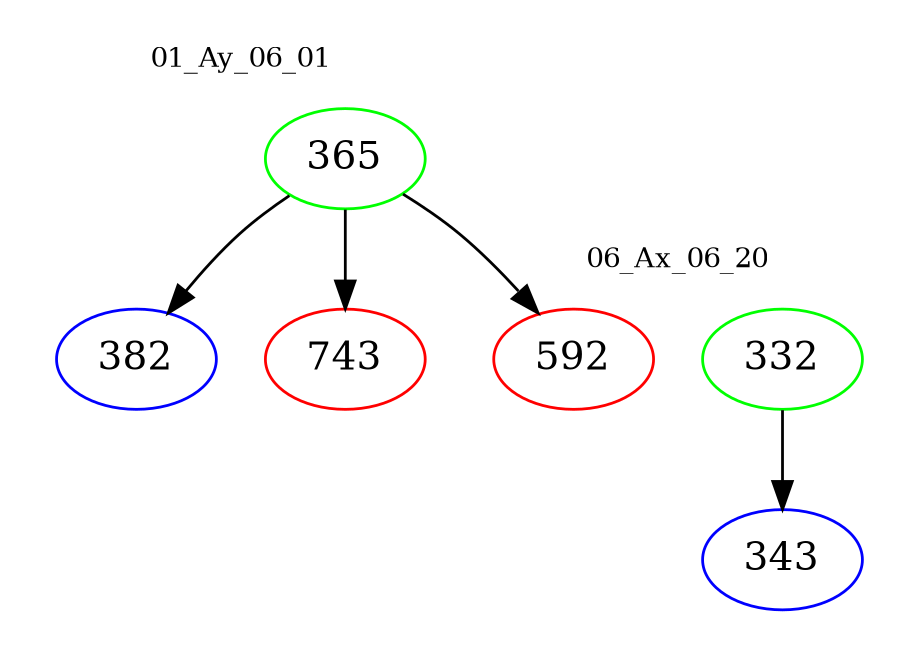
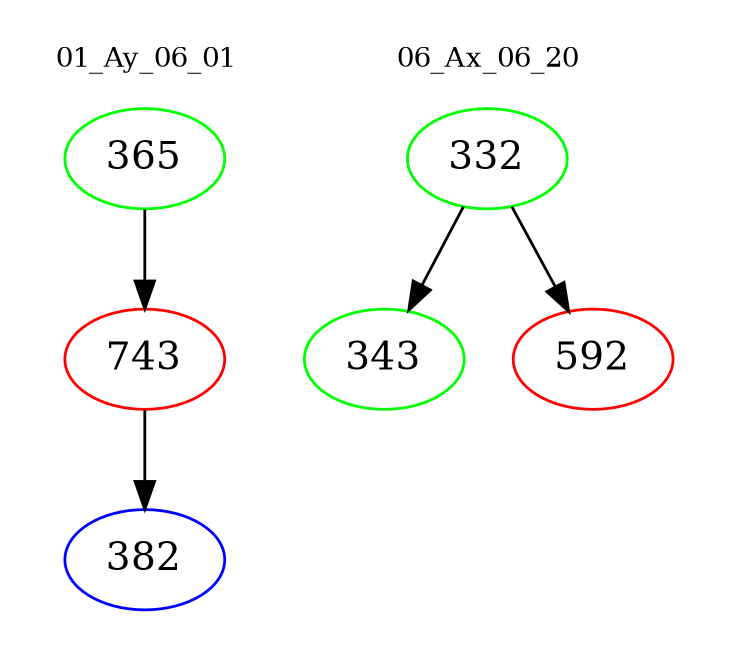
edge "365" -> "382": now "743" -> "382"
edge "365" -> "592": now "332" -> "592"
node "343": color blue -> green
